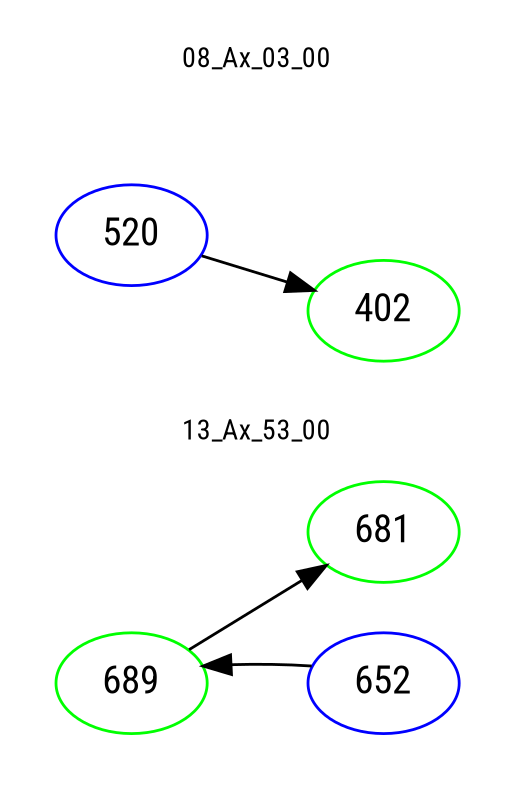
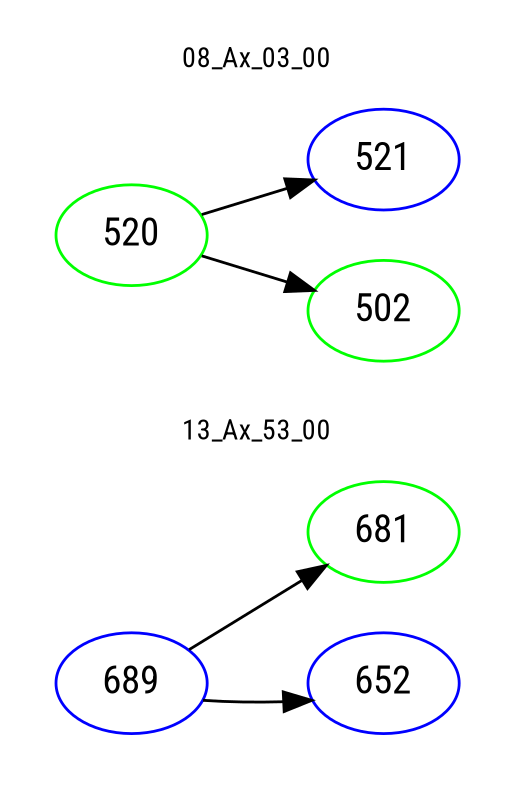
node "521": added
node "520": color blue -> green
node "402": label "402" -> "502"
edge "652" -> "689": reversed
node "689": color green -> blue
